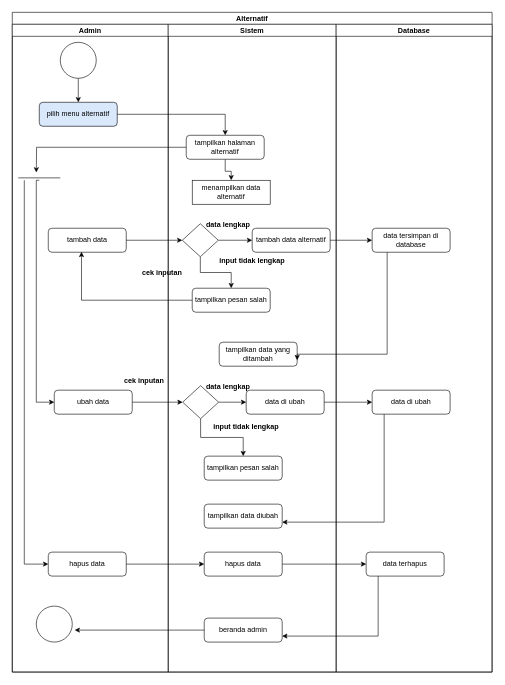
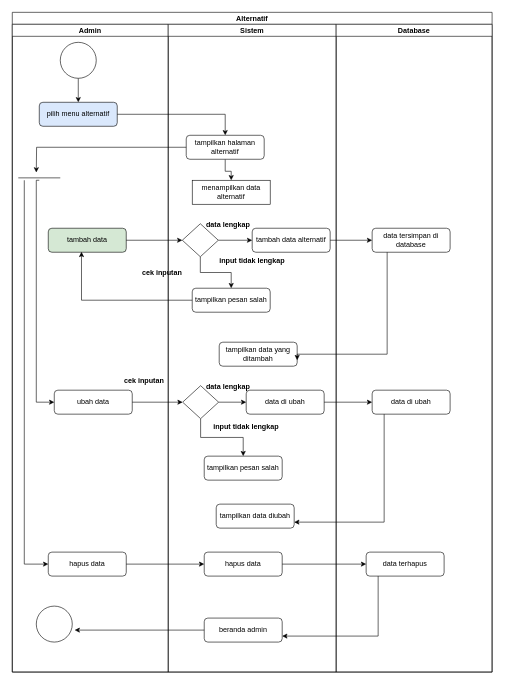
node "tambah data": fillcolor #ffffff -> #d5e8d4
node "tampilkan data diubah": moved (243, 516) -> (255, 516)
